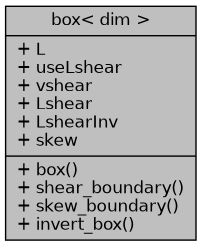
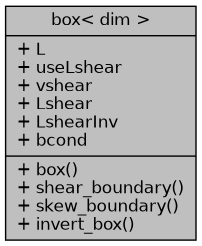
node "box< dim >": text "+ skew" -> "+ bcond"
